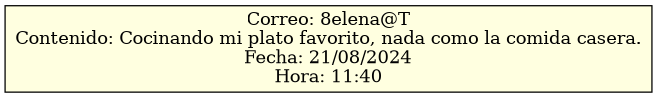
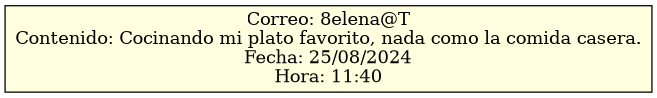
node "Correo: 8elena@T": text "Fecha: 21/08/2024" -> "Fecha: 25/08/2024"
